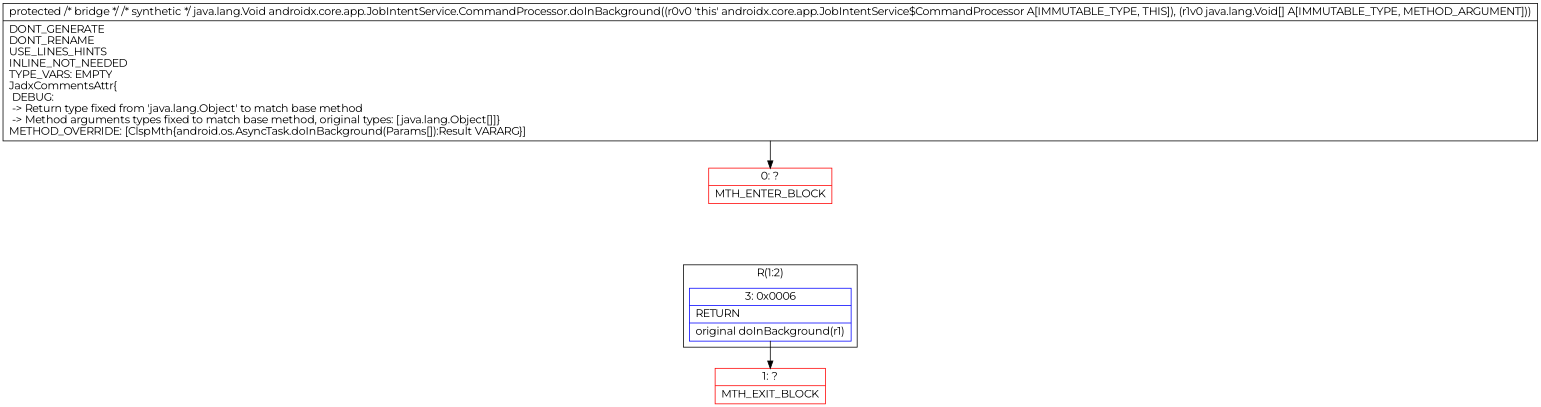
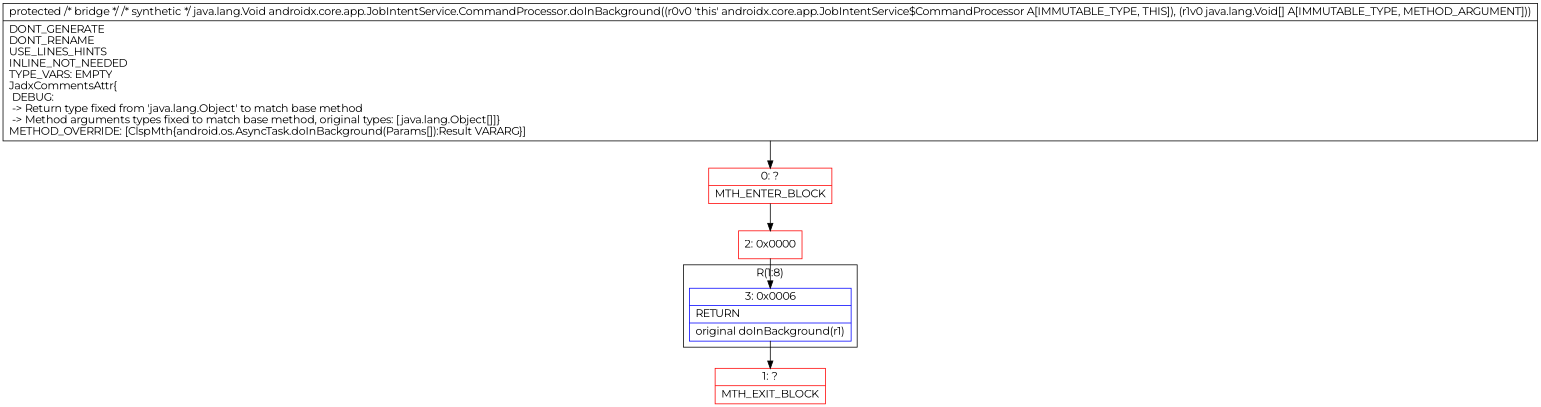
node "2: 0x0000": added
cluster "R(1:2)": label "R(1:2)" -> "R(1:8)"
